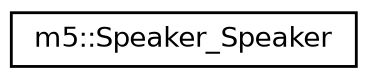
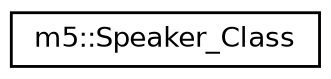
node "m5::Speaker_Speaker": label "m5::Speaker_Speaker" -> "m5::Speaker_Class"
